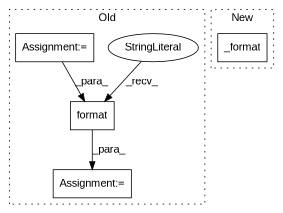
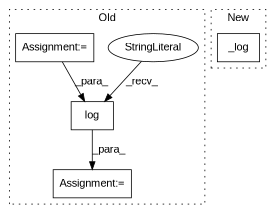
node "_format": label "_format" -> "_log"
node "format": label "format" -> "log"
